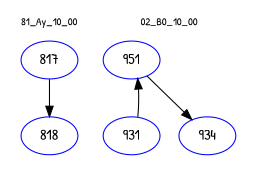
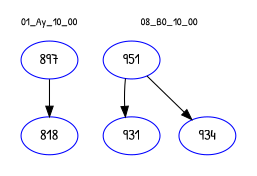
cluster "81_Ay_10_00": label "81_Ay_10_00" -> "01_Ay_10_00"
cluster "02_B0_10_00": label "02_B0_10_00" -> "08_B0_10_00"
node "817": label "817" -> "897"
edge "931" -> "951": reversed
